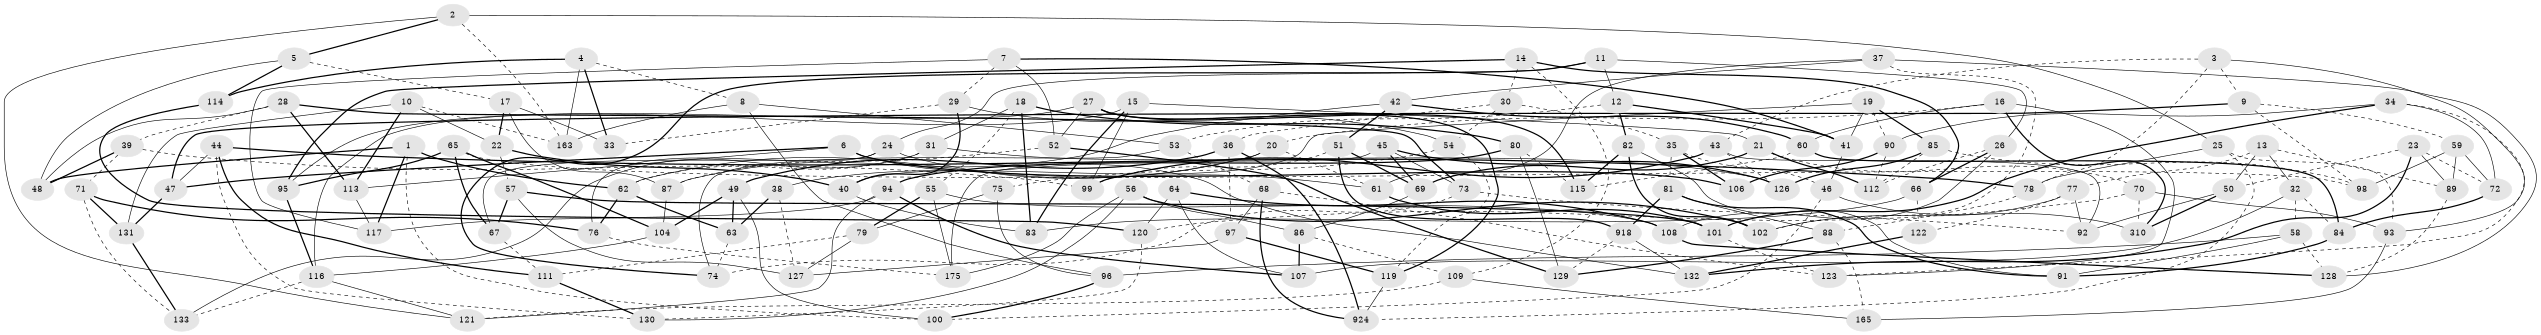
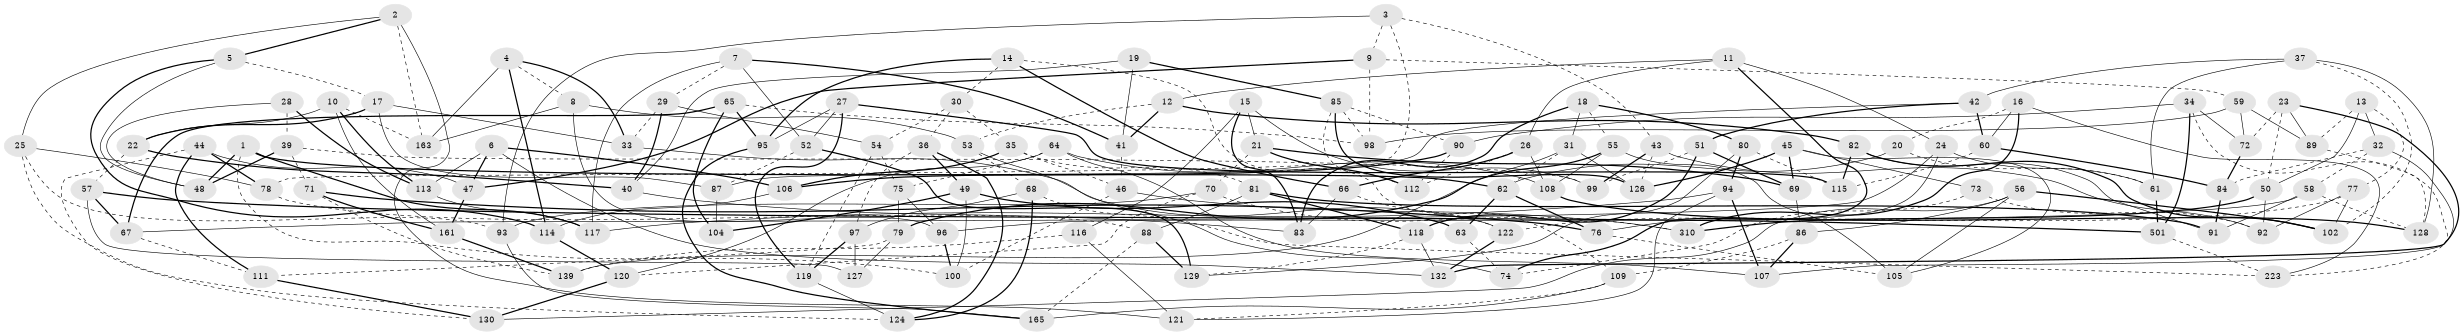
edge "28" -- "73": removed
edge "19" -- "90": now "85" -- "90"
edge "41" -- "46": style solid -> dashed
edge "64" -- "75": added
edge "33" -- "122": added
node "38": removed
edge "64" -- "108": style bold -> solid
edge "106" -- "114": added
edge "95" -- "116": now "95" -- "165"
node "131": label "131" -> "161"
node "918": label "918" -> "118"
node "101": label "101" -> "501"
edge "104" -- "116": removed
node "175": label "175" -> "105"
node "123": label "123" -> "223"
edge "120" -- "130": style dashed -> bold
node "133": label "133" -> "139"
node "924": label "924" -> "124"
